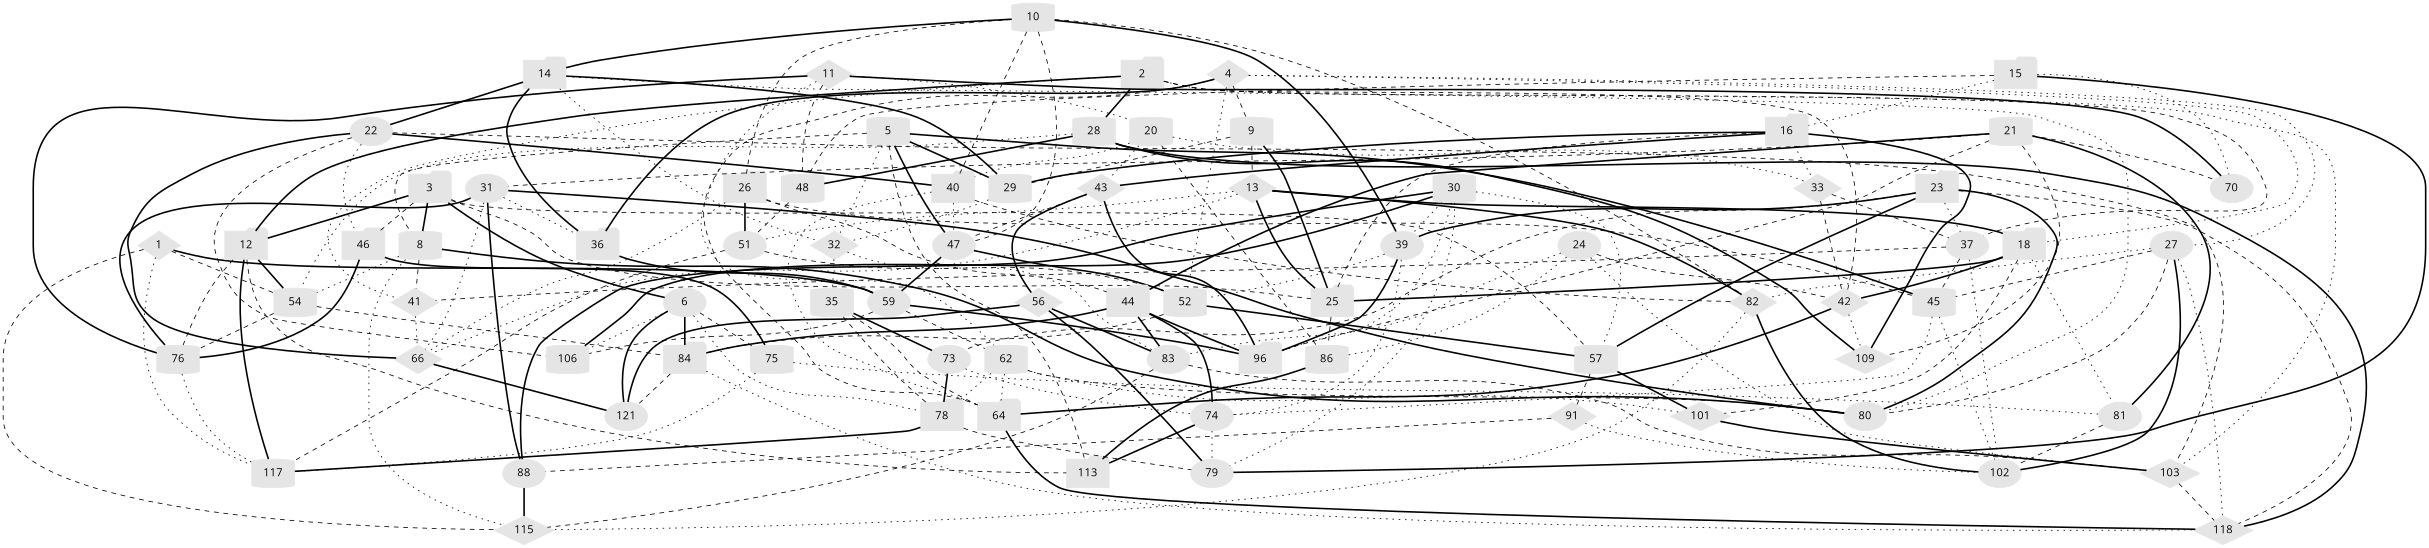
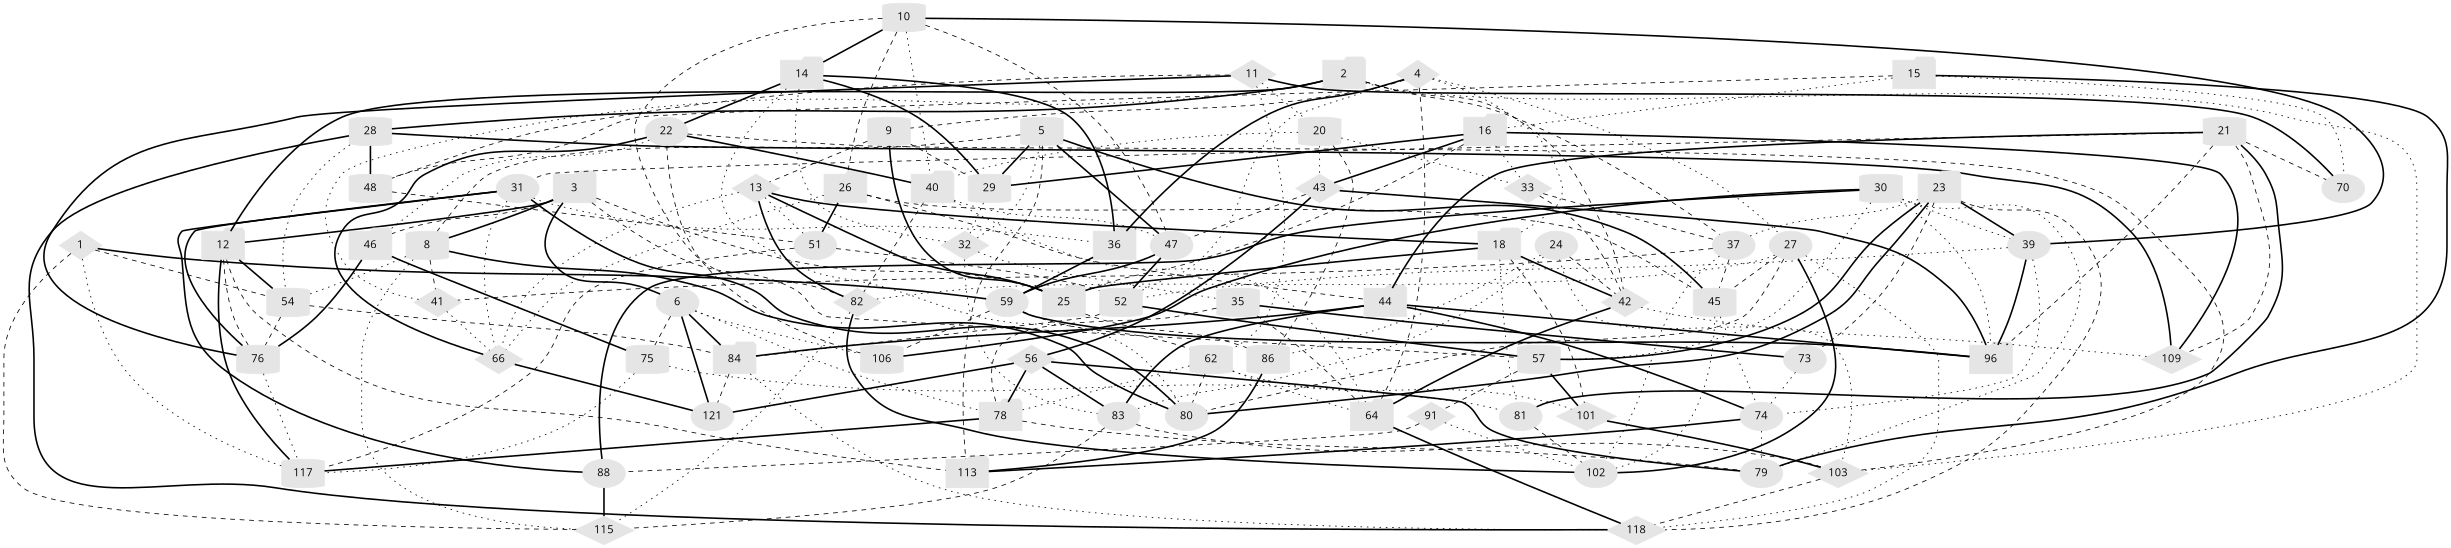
edge "10" -- "40": style dashed -> dotted
edge "73" -- "78": now "56" -- "78"
